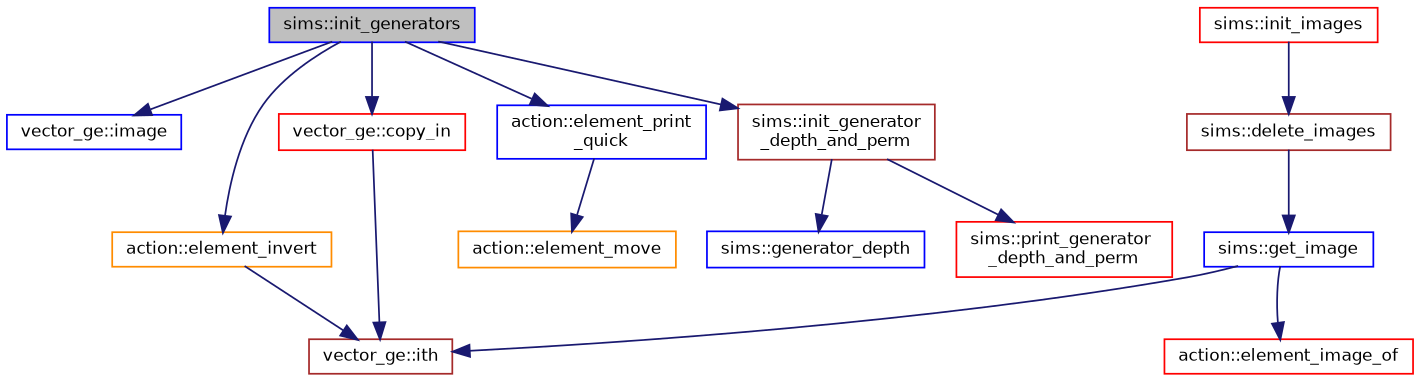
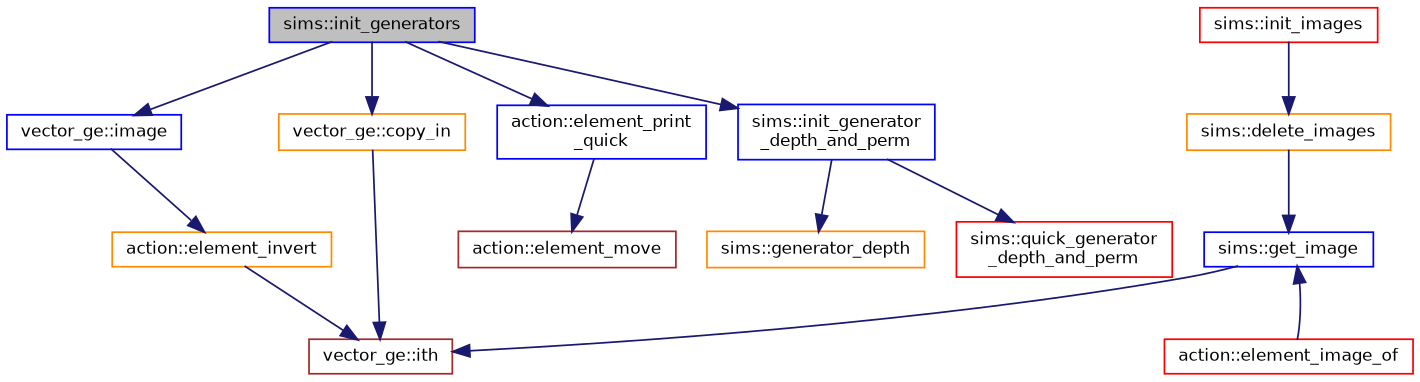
edge "sims::init_generators" -> "action::element_invert": now "vector_ge::image" -> "action::element_invert"
node "vector_ge::copy_in": color red -> darkorange
node "sims::init_generator _depth_and_perm": color brown -> blue
node "sims::delete_images": color brown -> darkorange
node "action::element_move": color darkorange -> brown
node "sims::generator_depth": color blue -> darkorange
node "sims::print_generator _depth_and_perm": label "sims::print_generator _depth_and_perm" -> "sims::quick_generator _depth_and_perm"
edge "sims::get_image" -> "action::element_image_of": reversed
